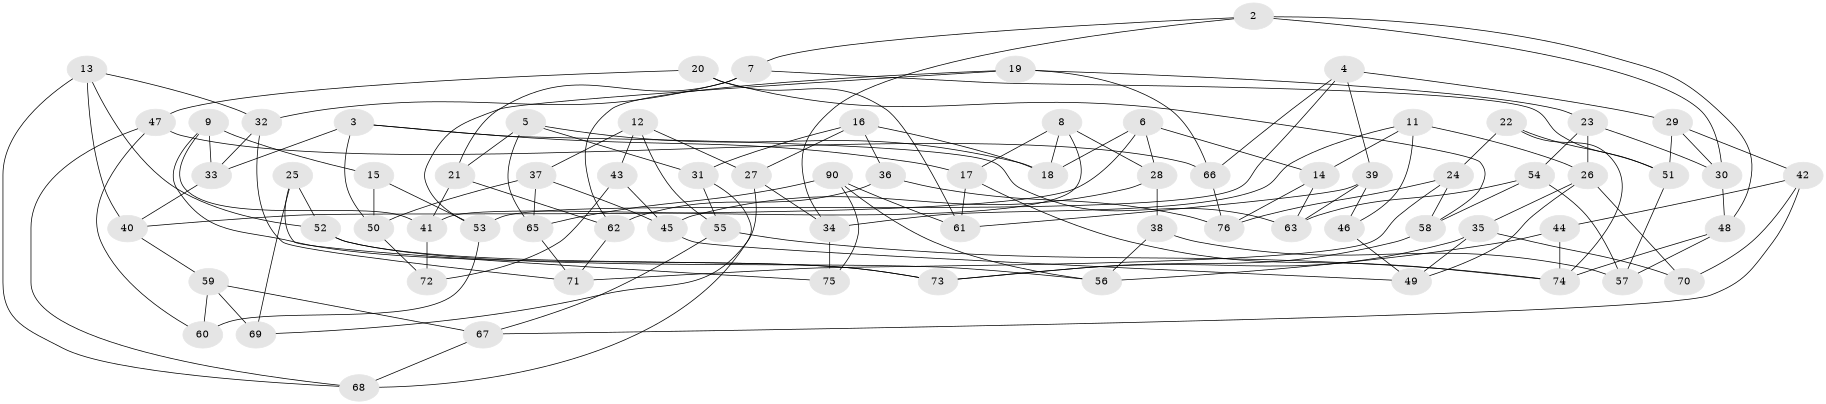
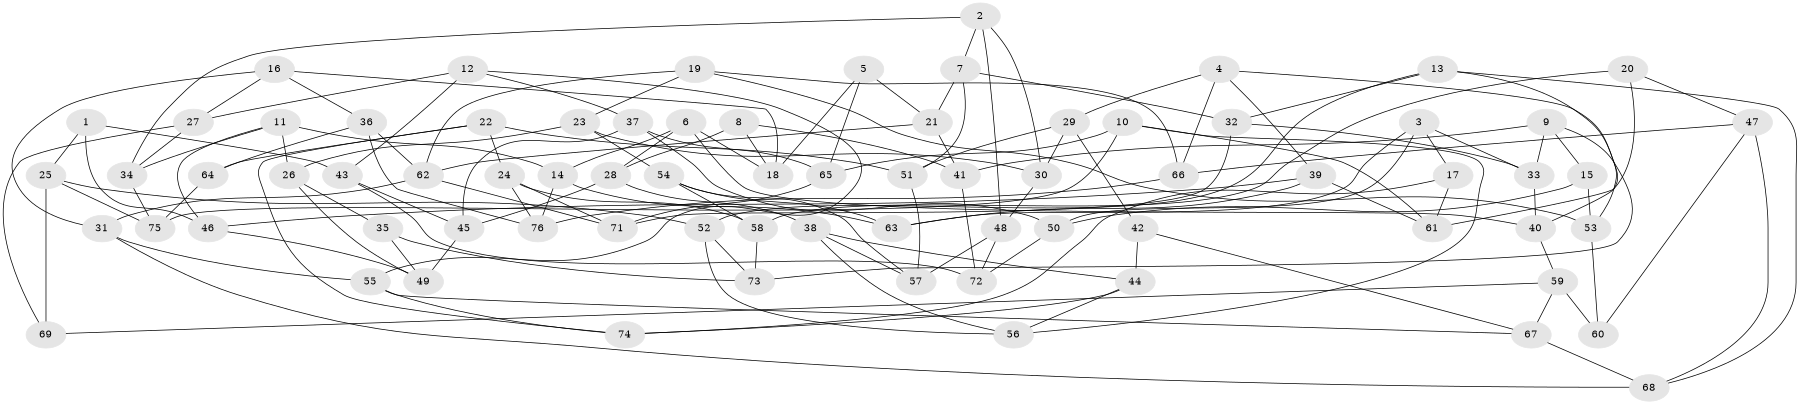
node "1": added
edge "8" -- "17": removed
edge "5" -- "31": now "62" -- "31"
node "64": added
node "90": label "90" -> "10"
edge "48" -- "74": now "48" -- "72"
edge "38" -- "44": added
node "70": removed
